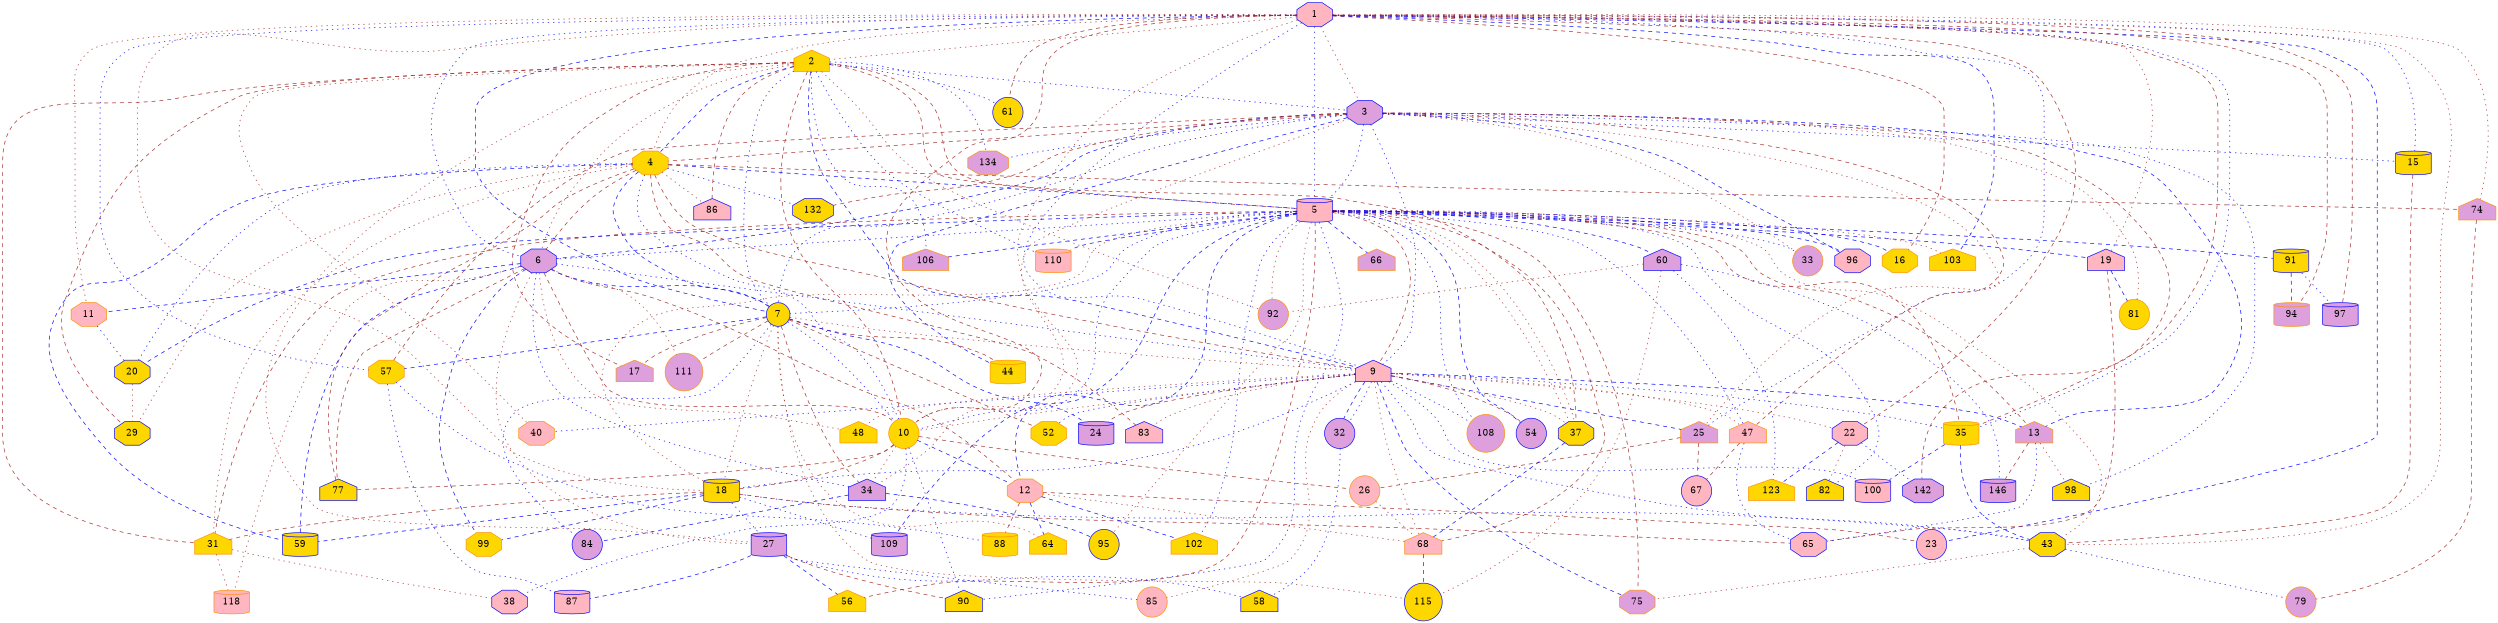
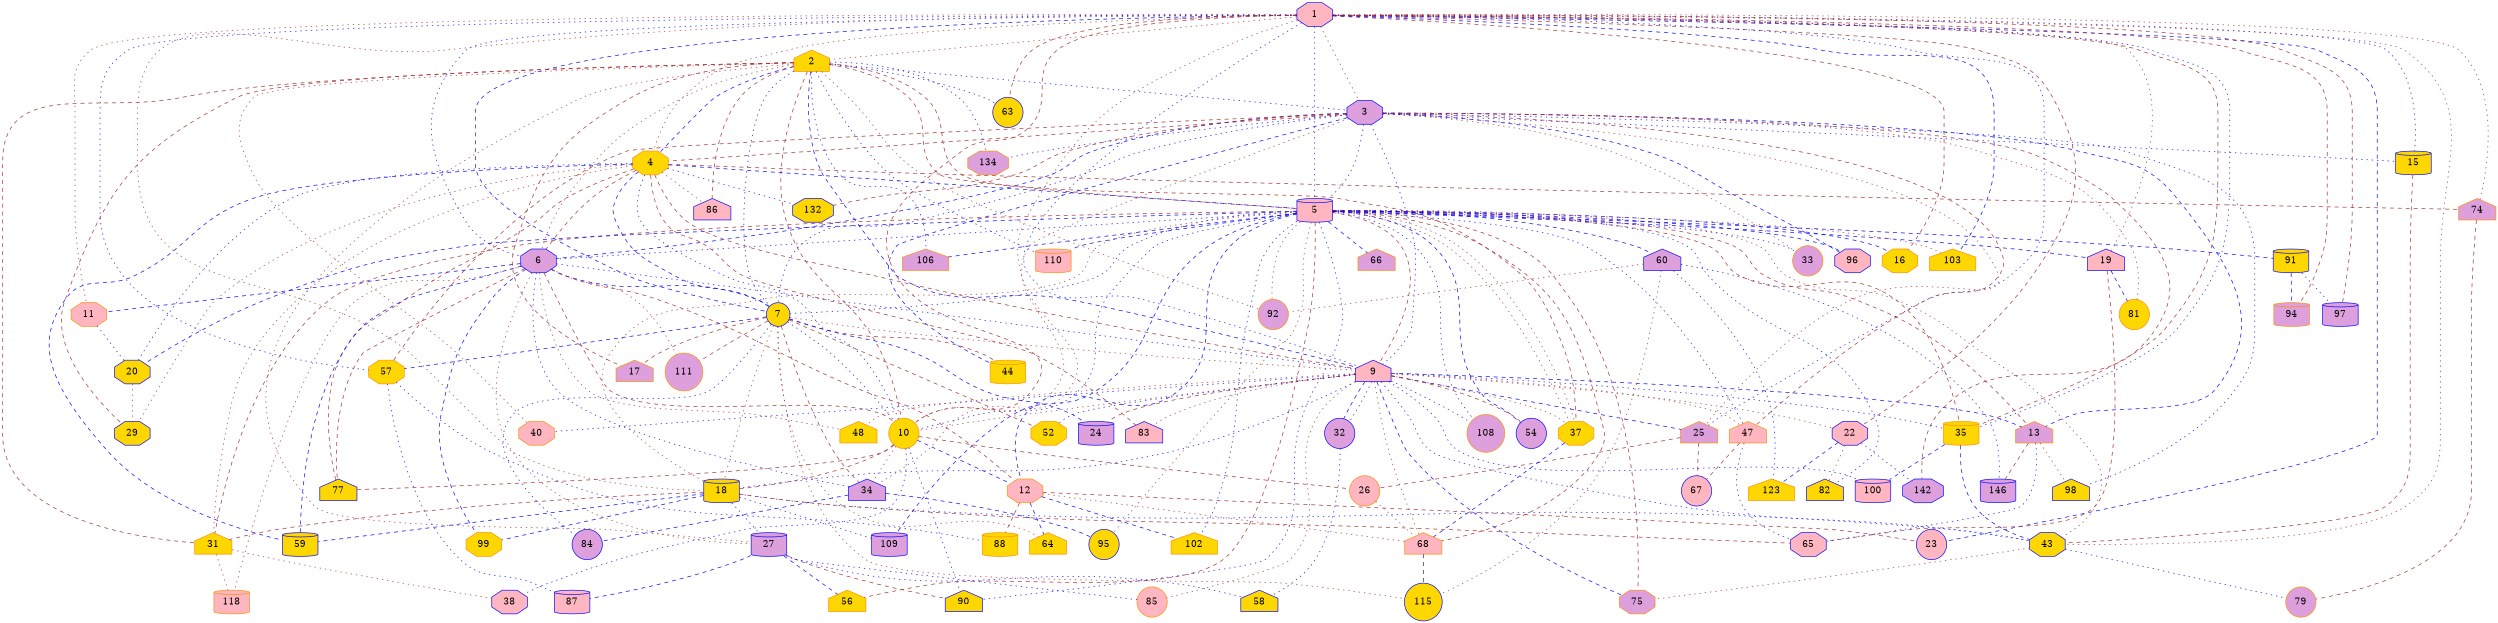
node "61": label "61" -> "63"
node "37": color blue -> darkorange
